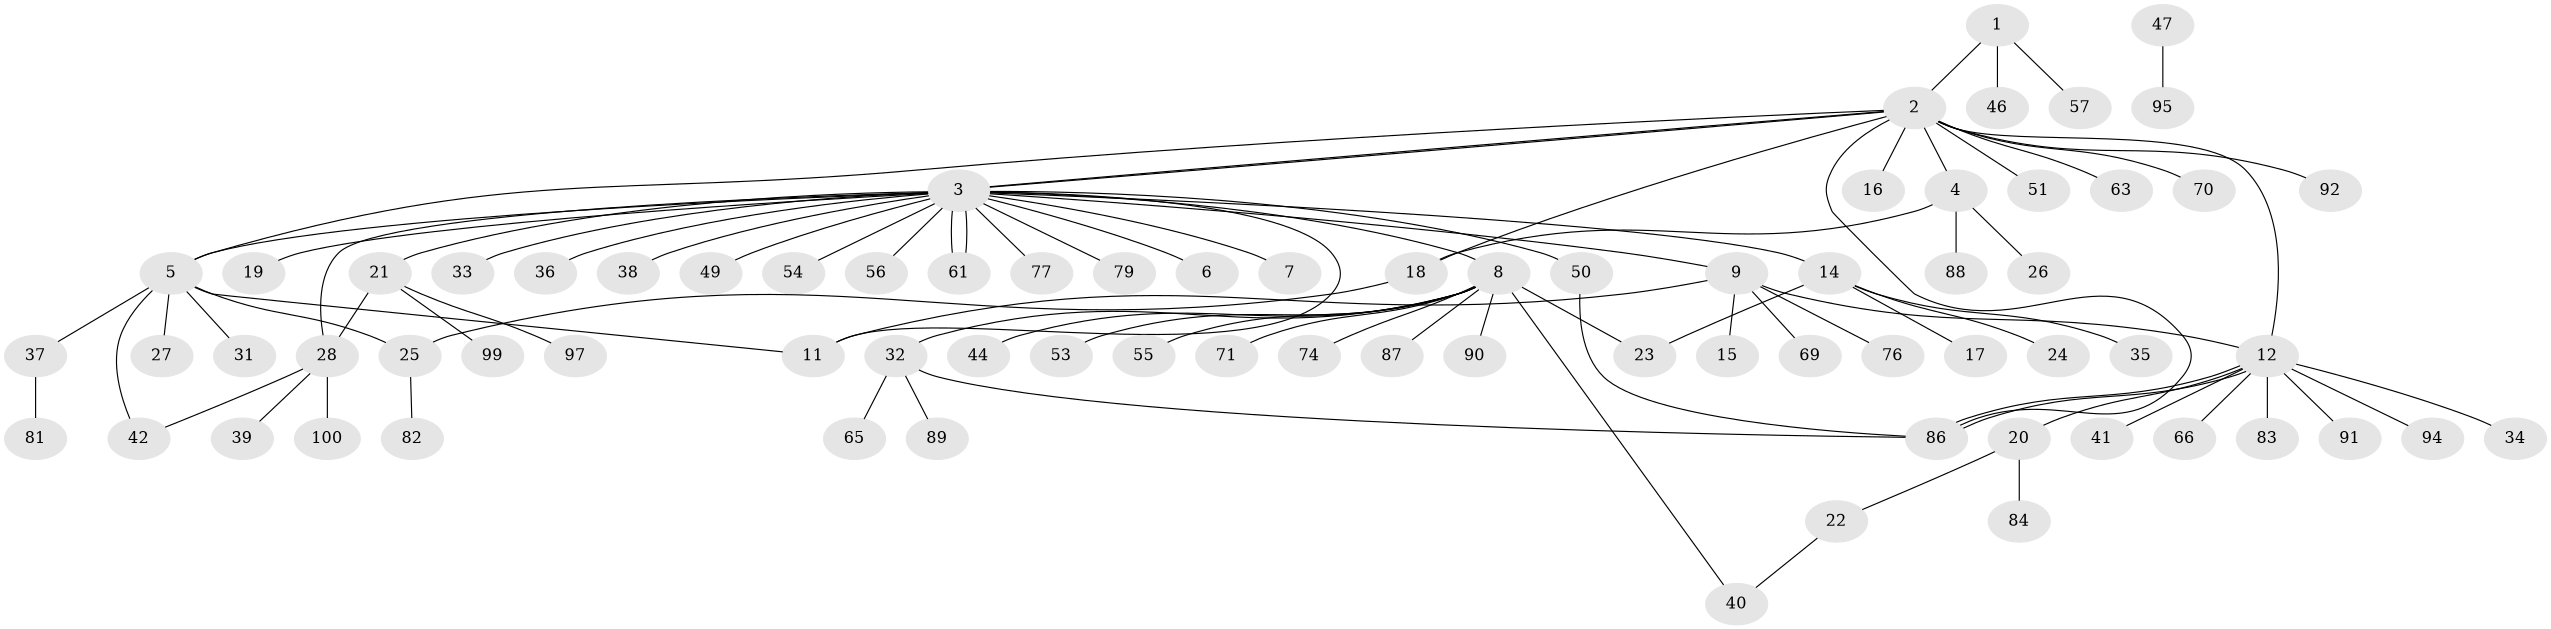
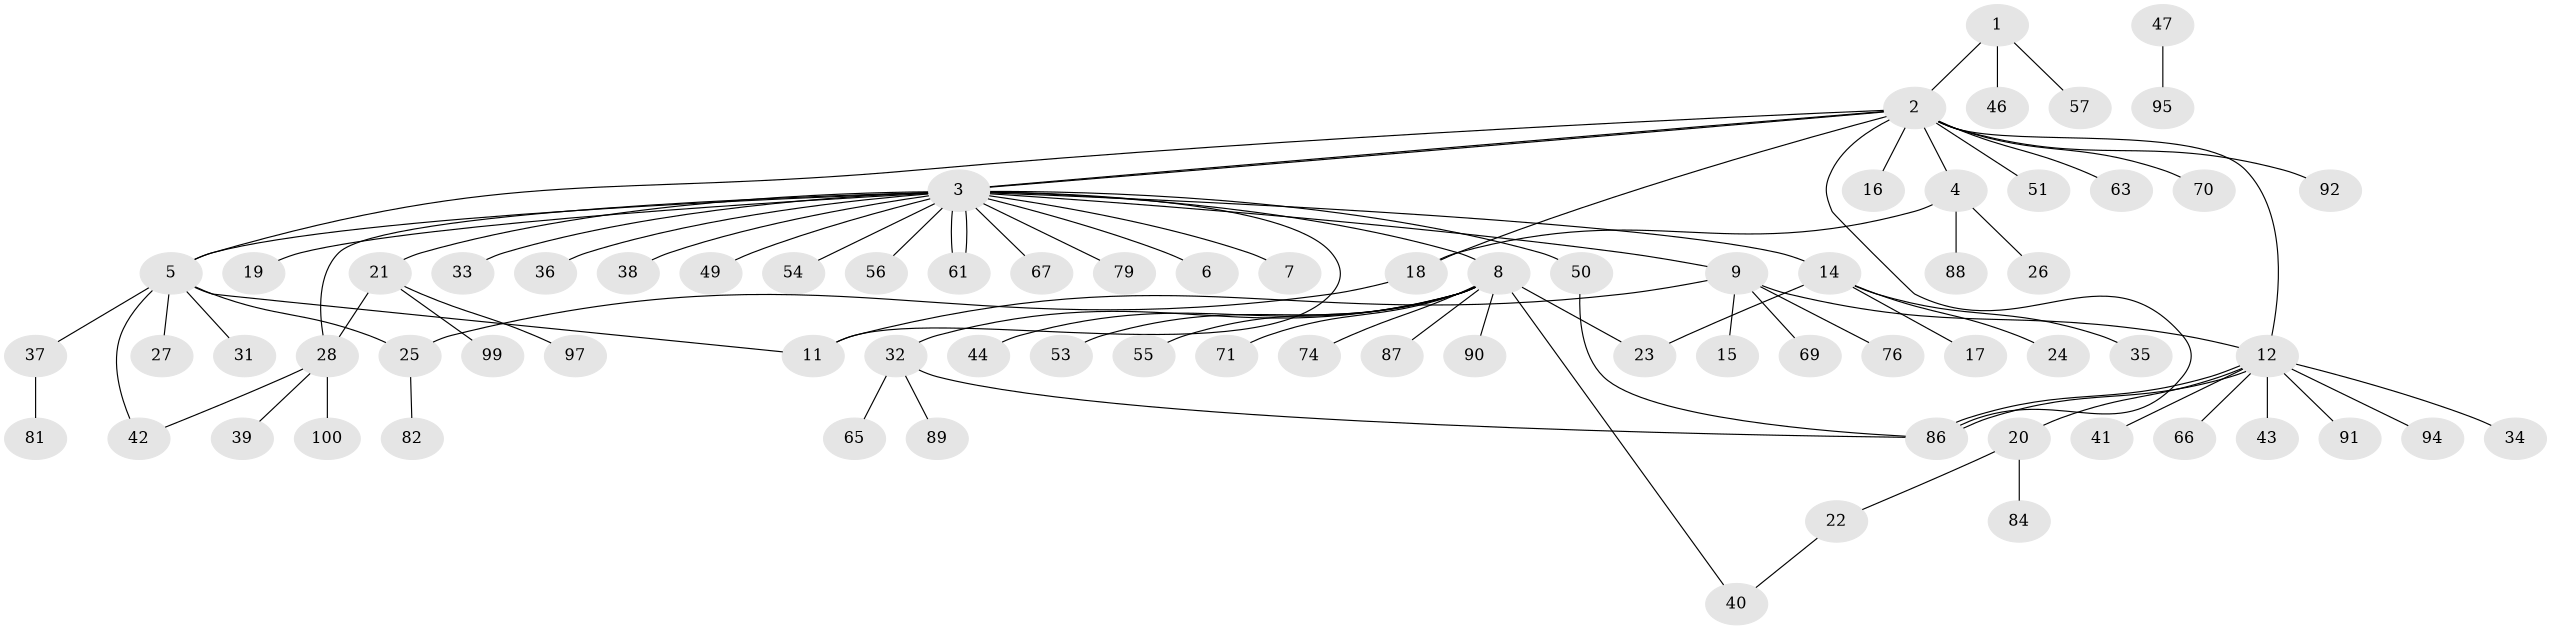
node "77": label "77" -> "67"
node "83": label "83" -> "43"
